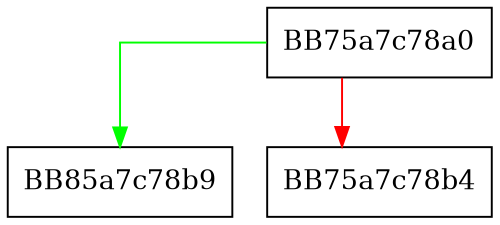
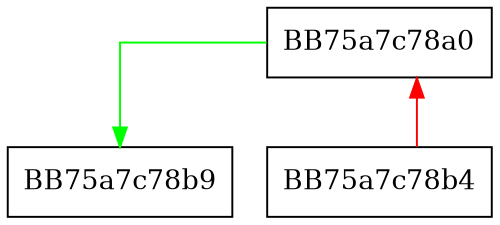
edge "BB75a7c78a0" -> "BB75a7c78b4": reversed
node "BB85a7c78b9": label "BB85a7c78b9" -> "BB75a7c78b9"
